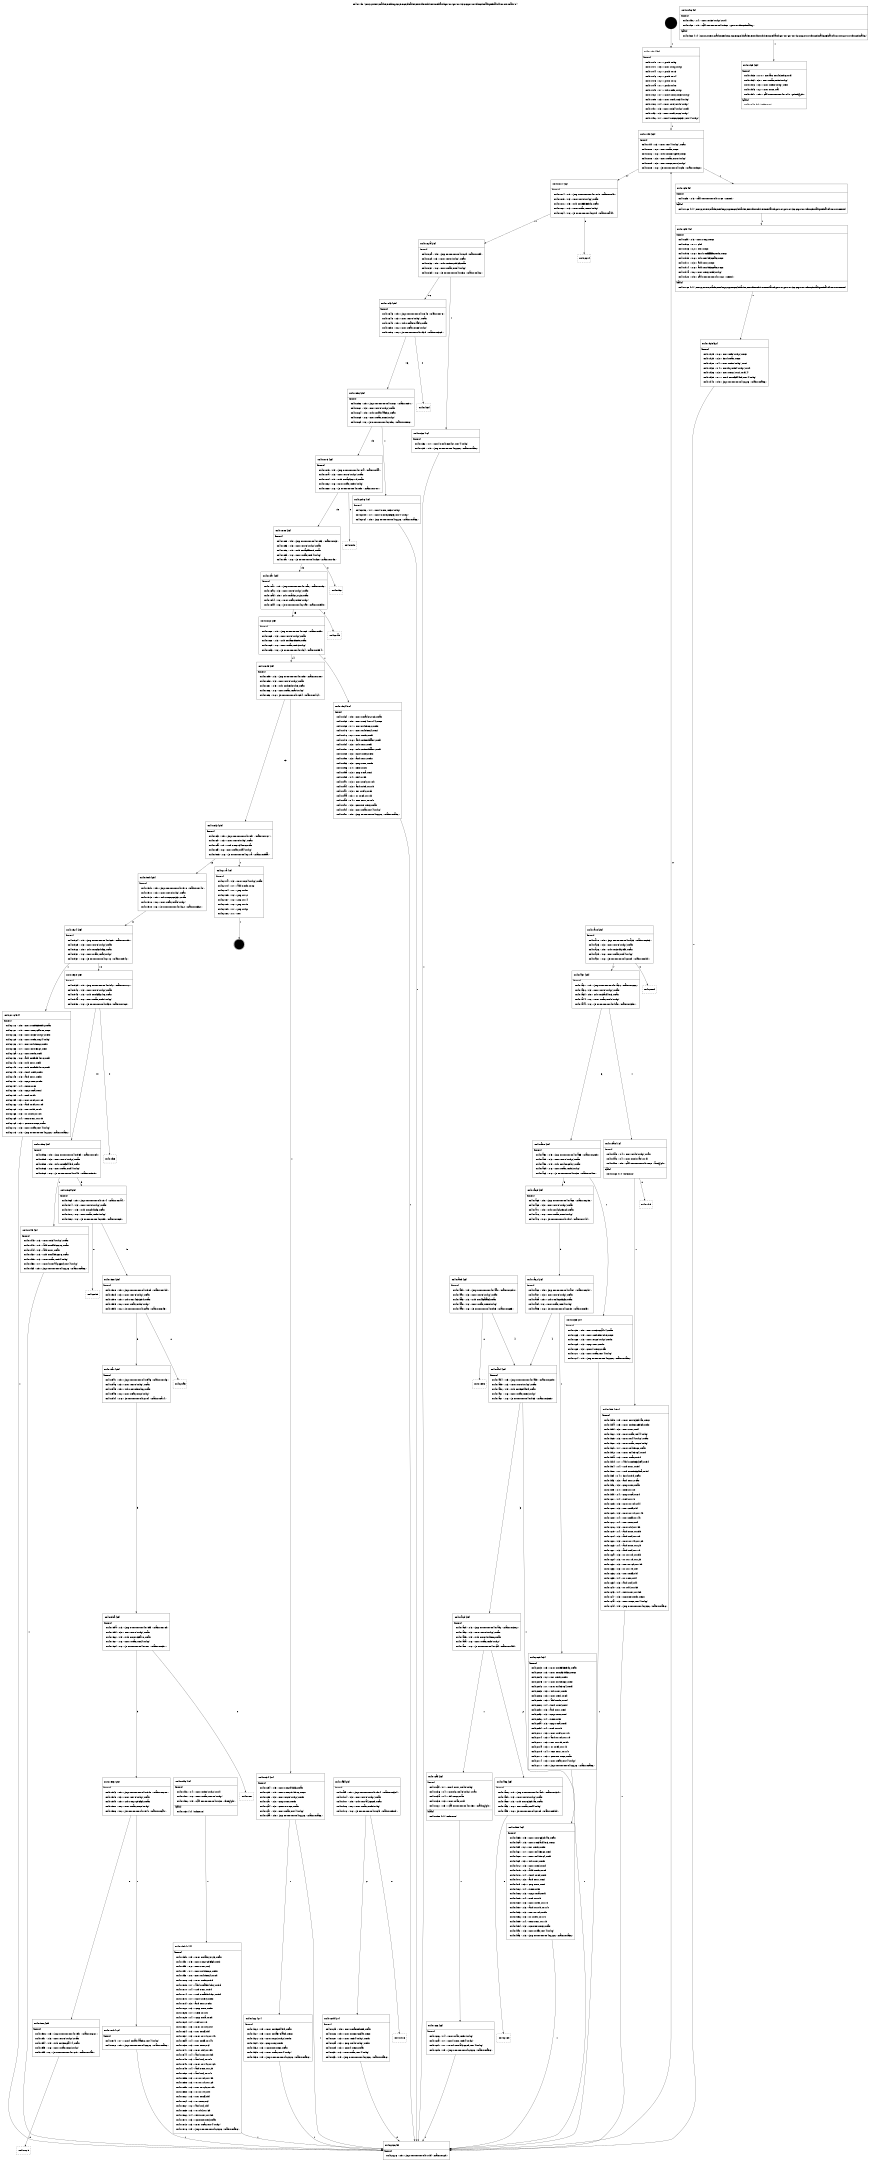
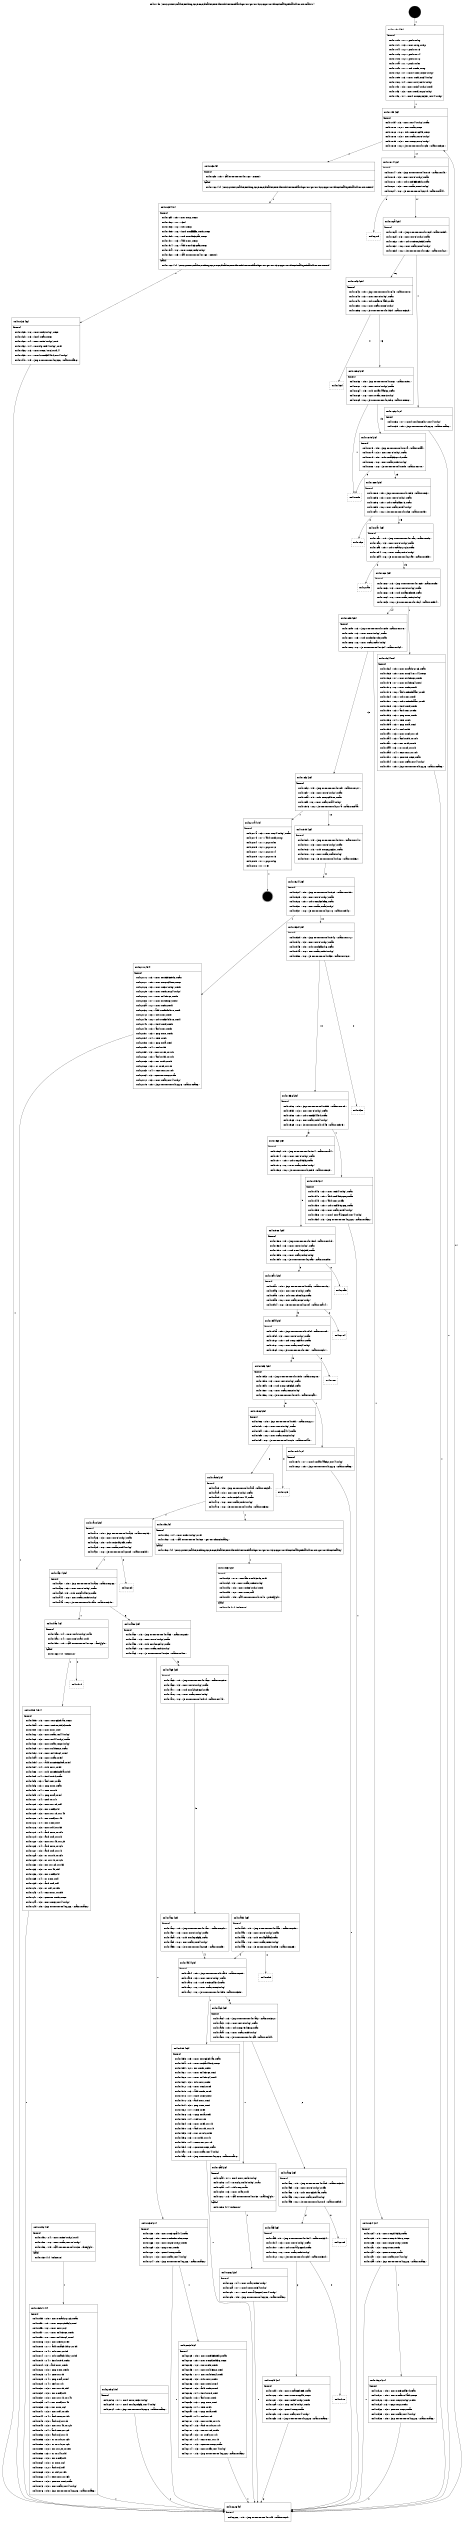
edge "0x40185c [25]" -> "0x4020b6 [19]": now "0x40185c [25]" -> "0x401ed0"
node "0x402099": removed
node "0x4021e4": added
edge "0x401a82 [25]" -> "0x4020c9 [83]": now "0x401c5e [27]" -> "0x4020c9 [83]"
node "0x401a05 [25]": added
edge "0x401ae6 [25]" -> "0x401aff [25]": added, label "2"
